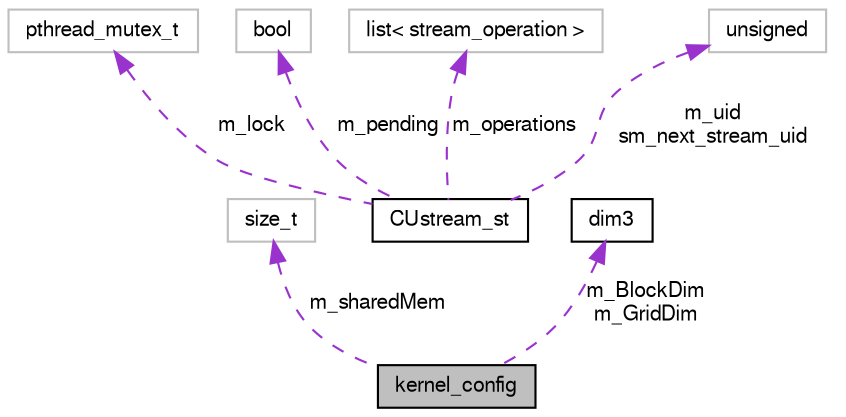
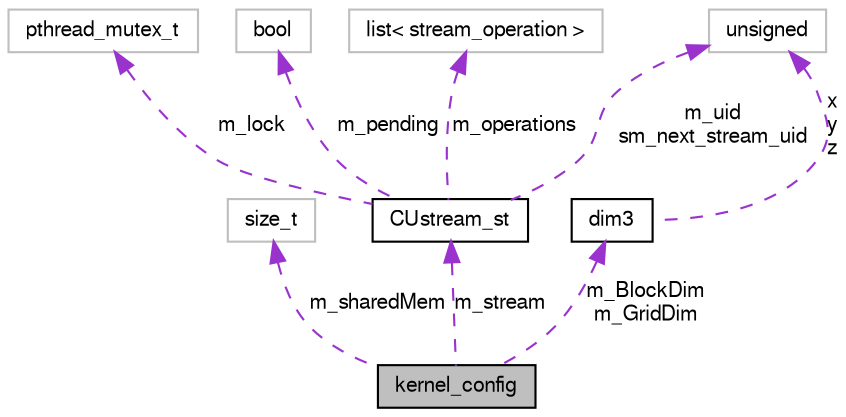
edge "dim3" -> "unsigned": added, label "x y z"
edge "kernel_config" -> "CUstream_st": added, label "m_stream"
